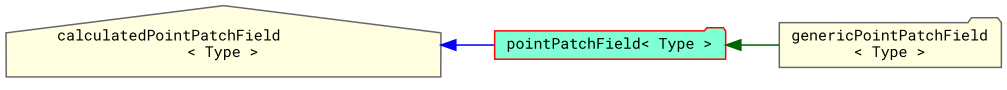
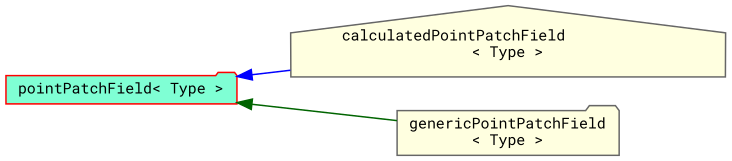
edge "pointPatchField< Type >" -> "calculatedPointPatchField < Type >": reversed
